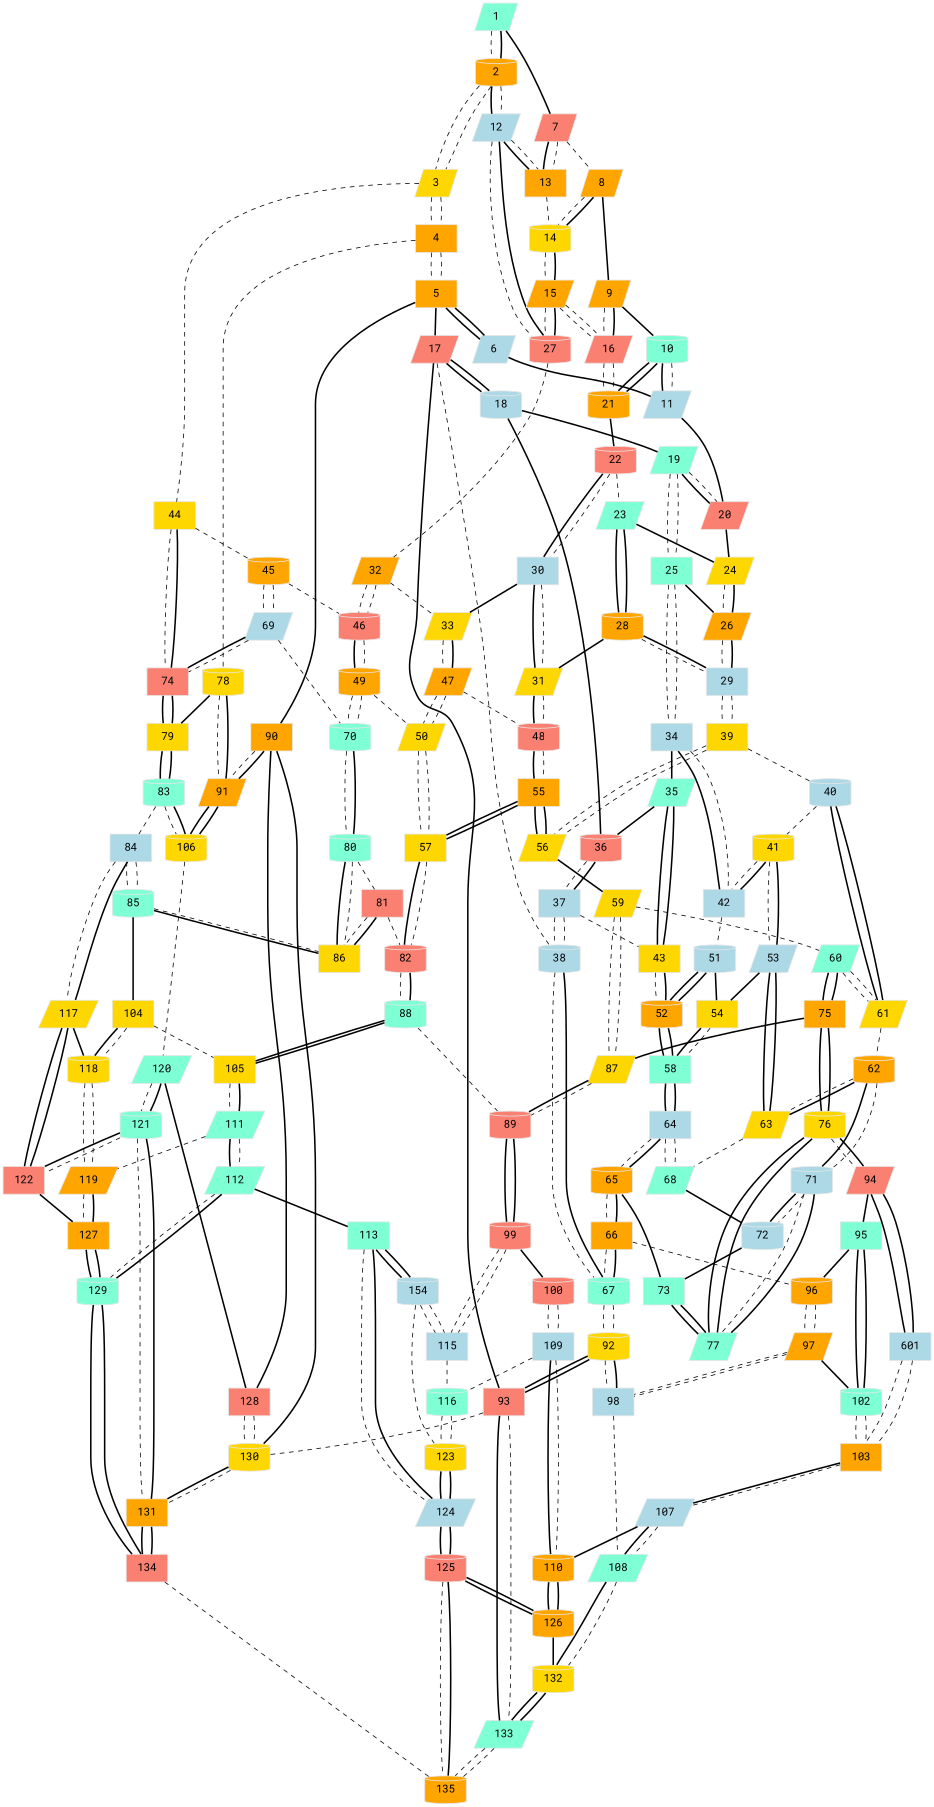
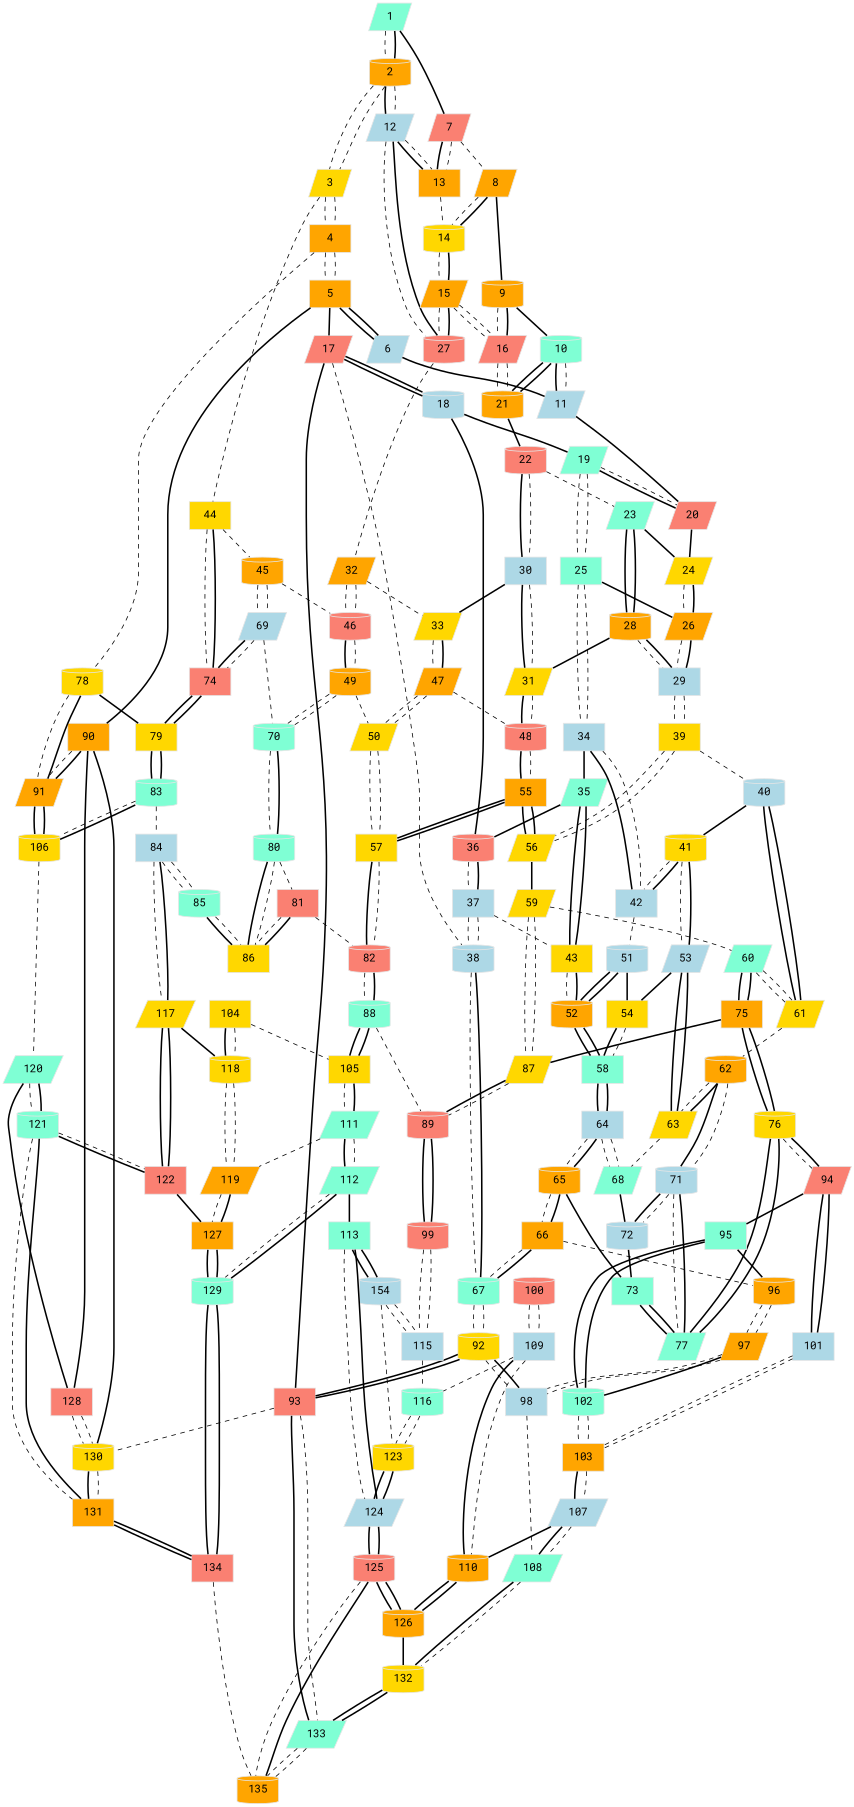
node "9": shape parallelogram -> cylinder
edge "40" -- "41": style dashed -> bold
edge "85" -- "104": removed
edge "99" -- "100": removed
node "601": label "601" -> "101"
